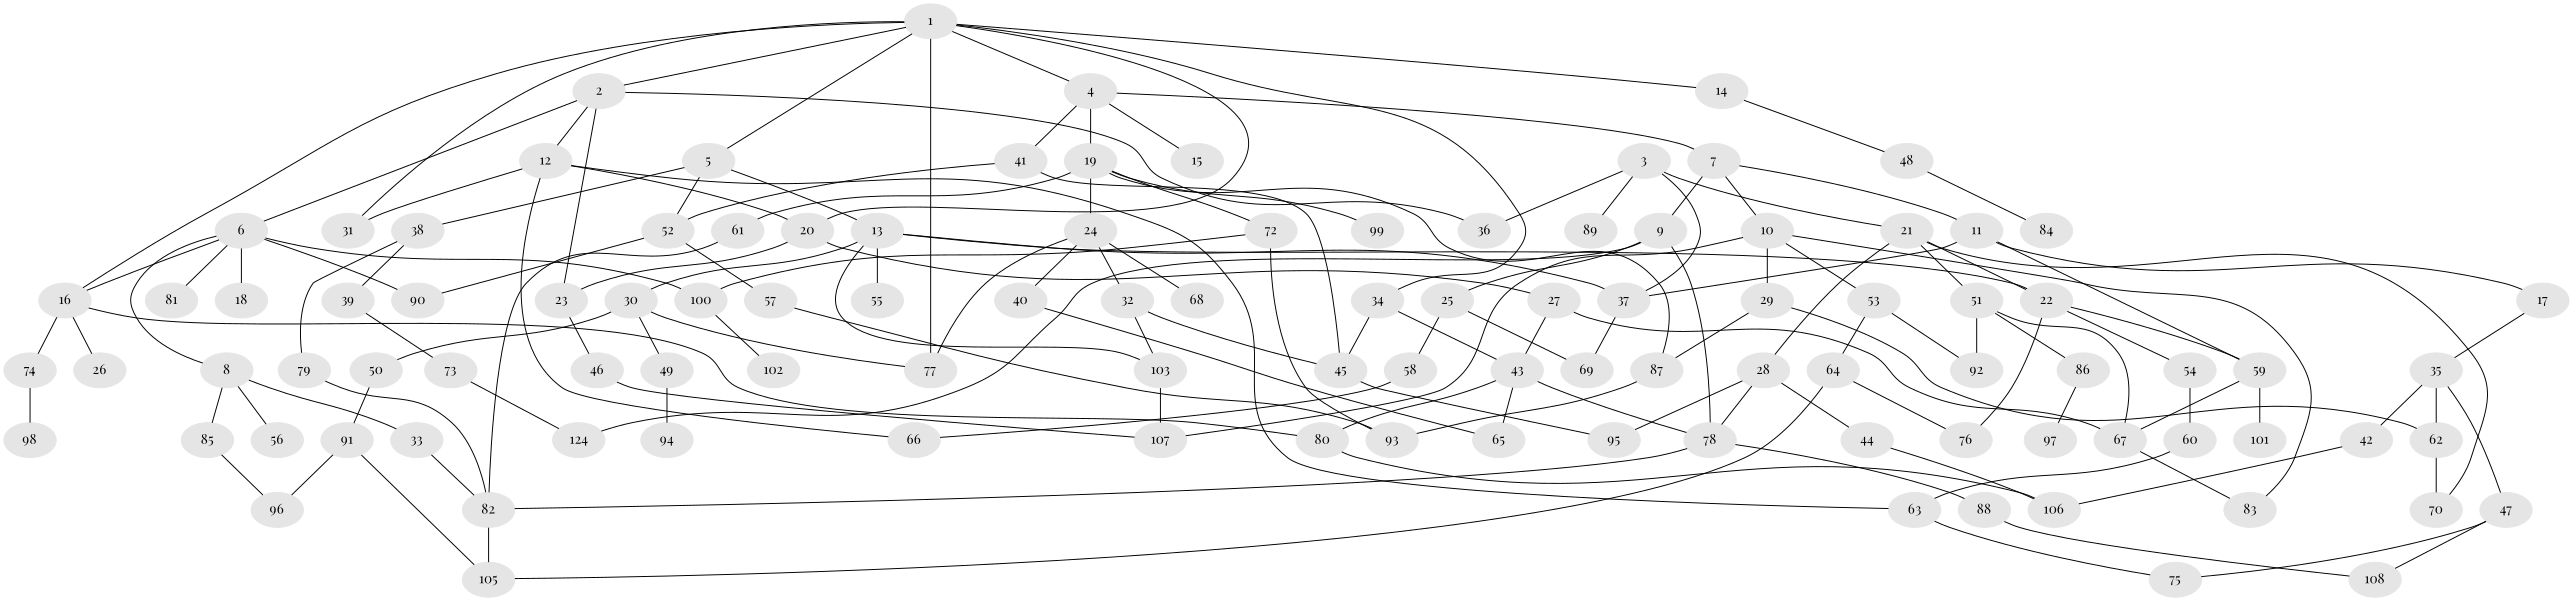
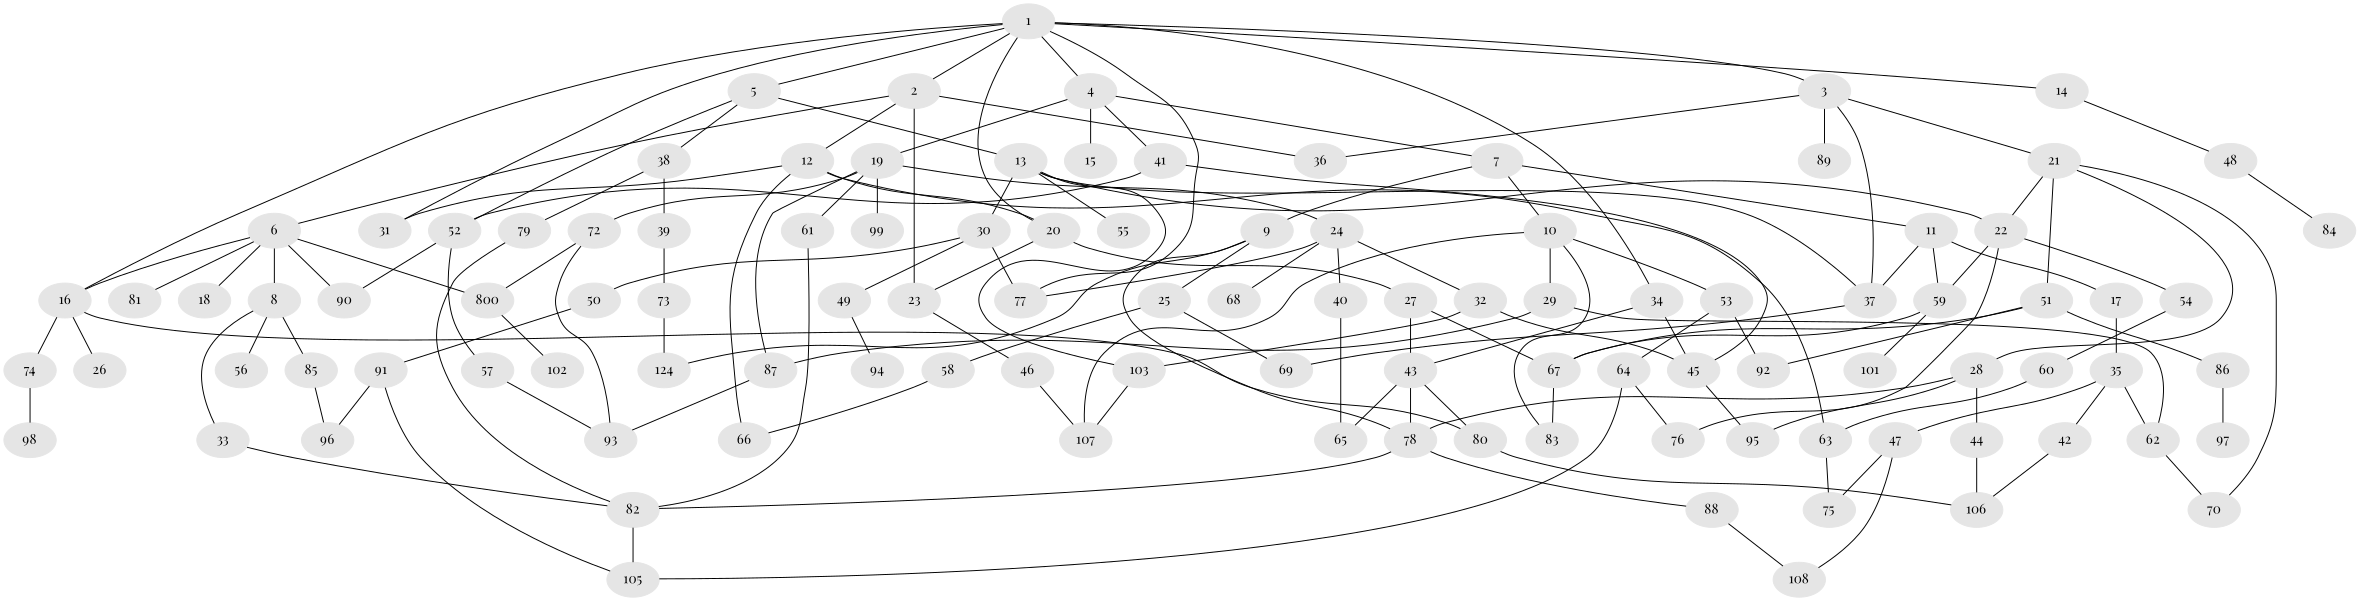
edge "1" -- "3": added
node "100": label "100" -> "800"
